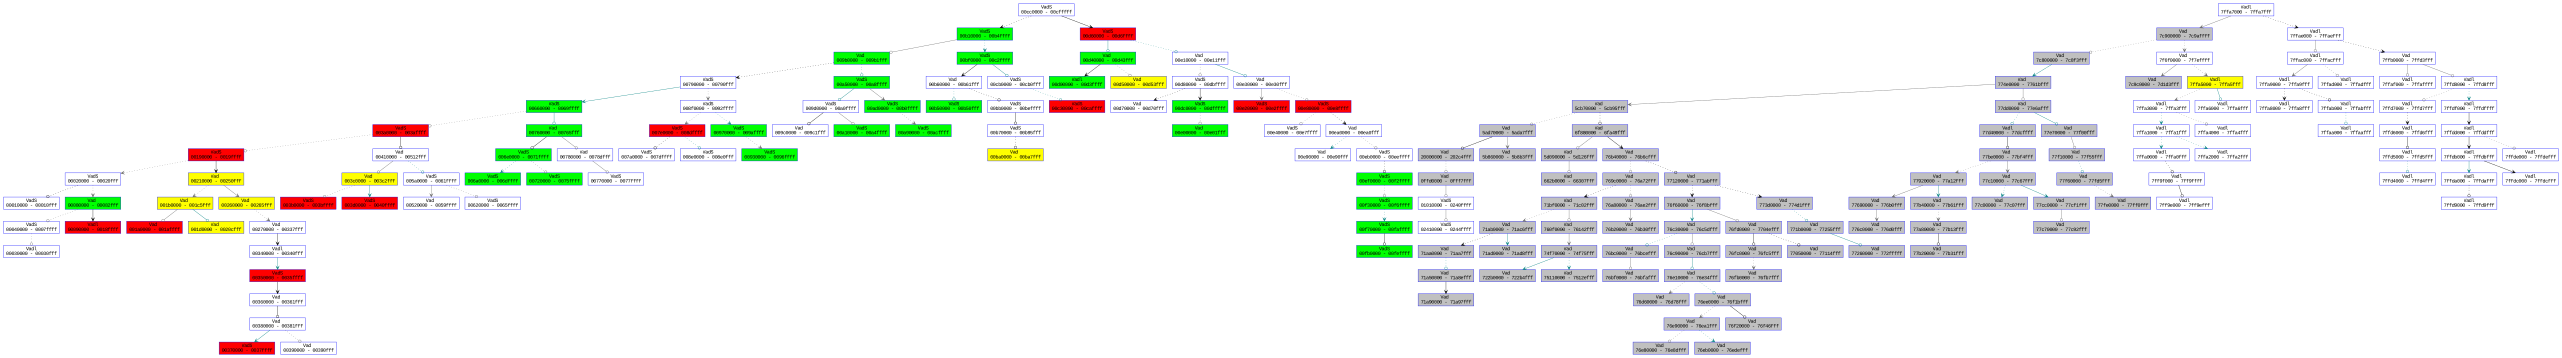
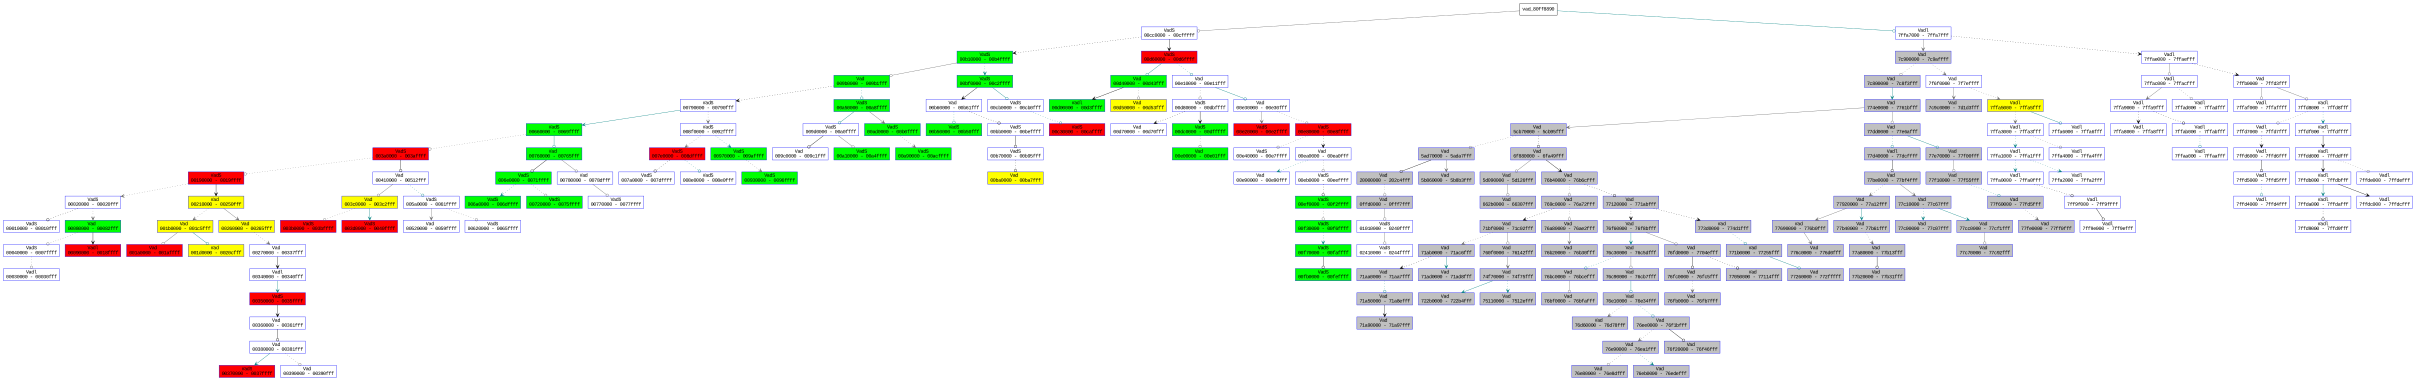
node "vad_80ff8890": added
